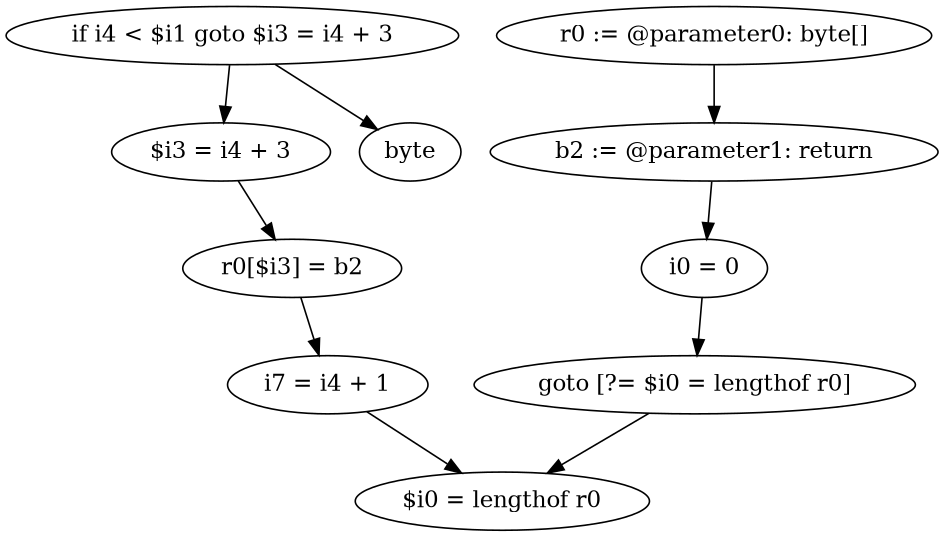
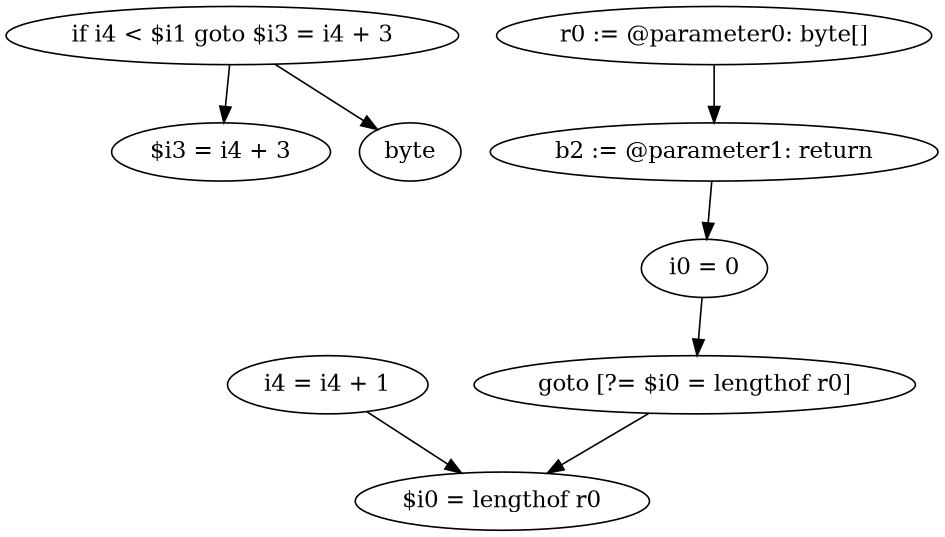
node "r0[$i3] = b2": removed
node "i7 = i4 + 1": label "i7 = i4 + 1" -> "i4 = i4 + 1"
